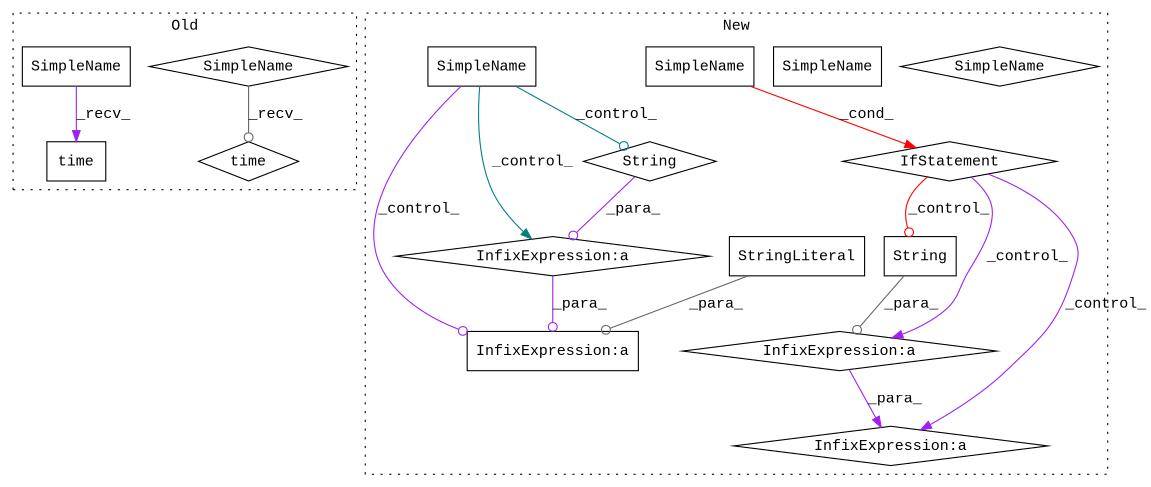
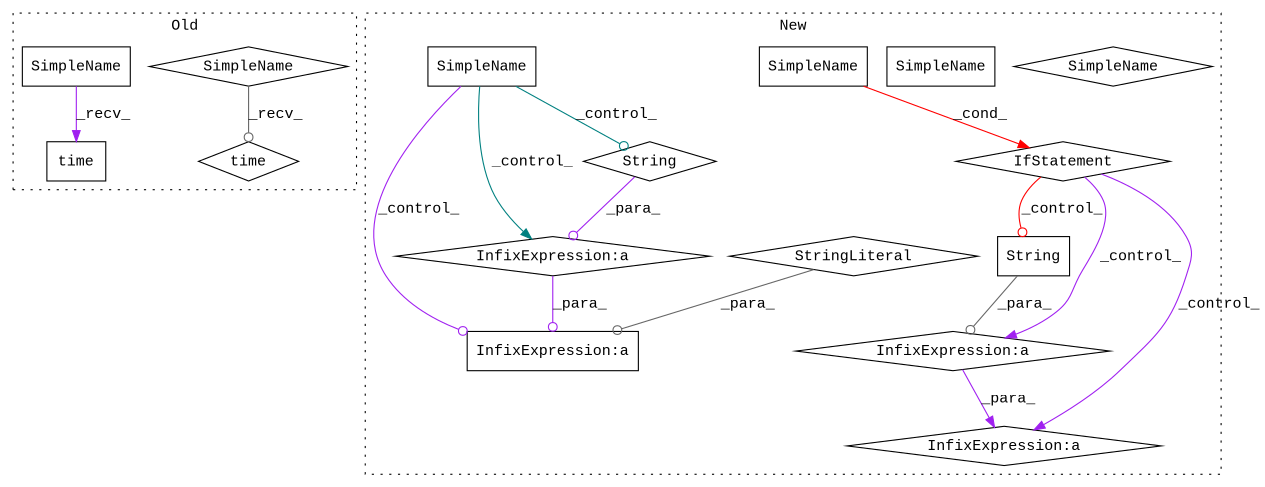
node "StringLiteral": shape box -> diamond
